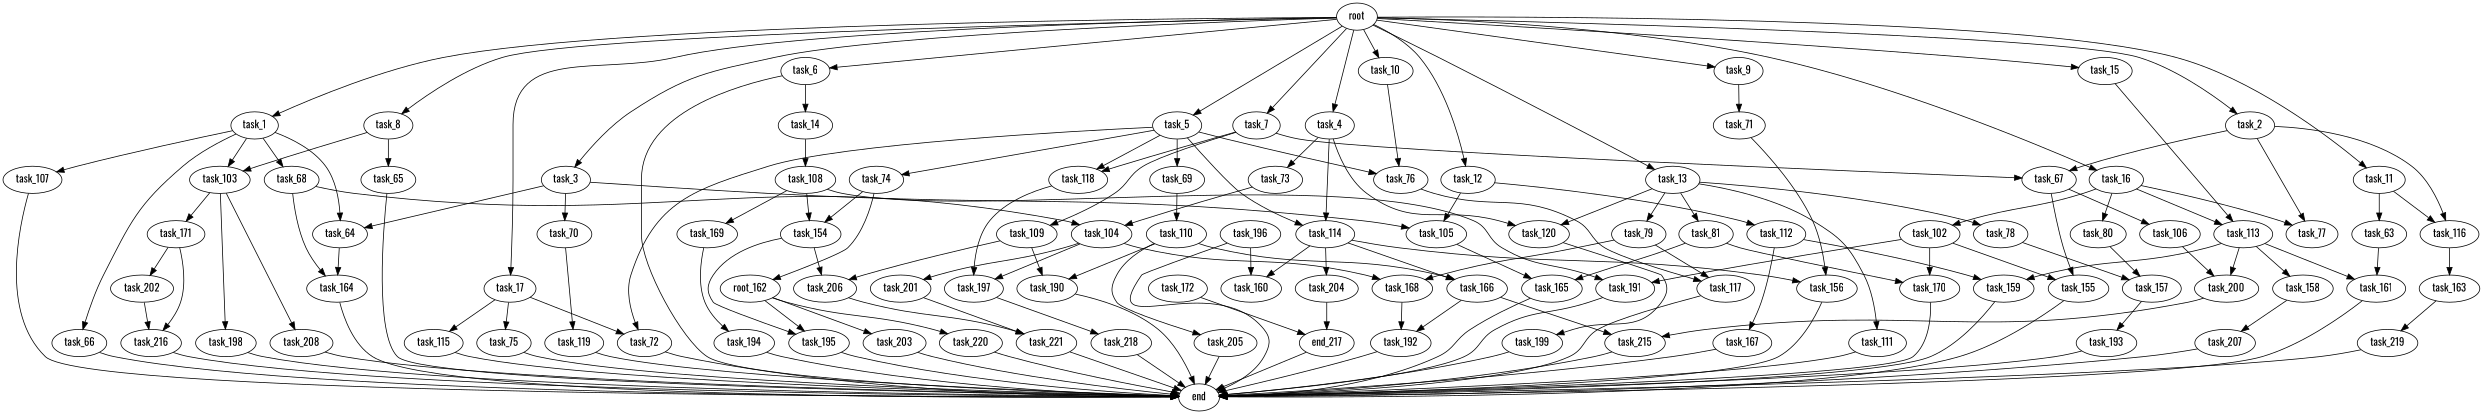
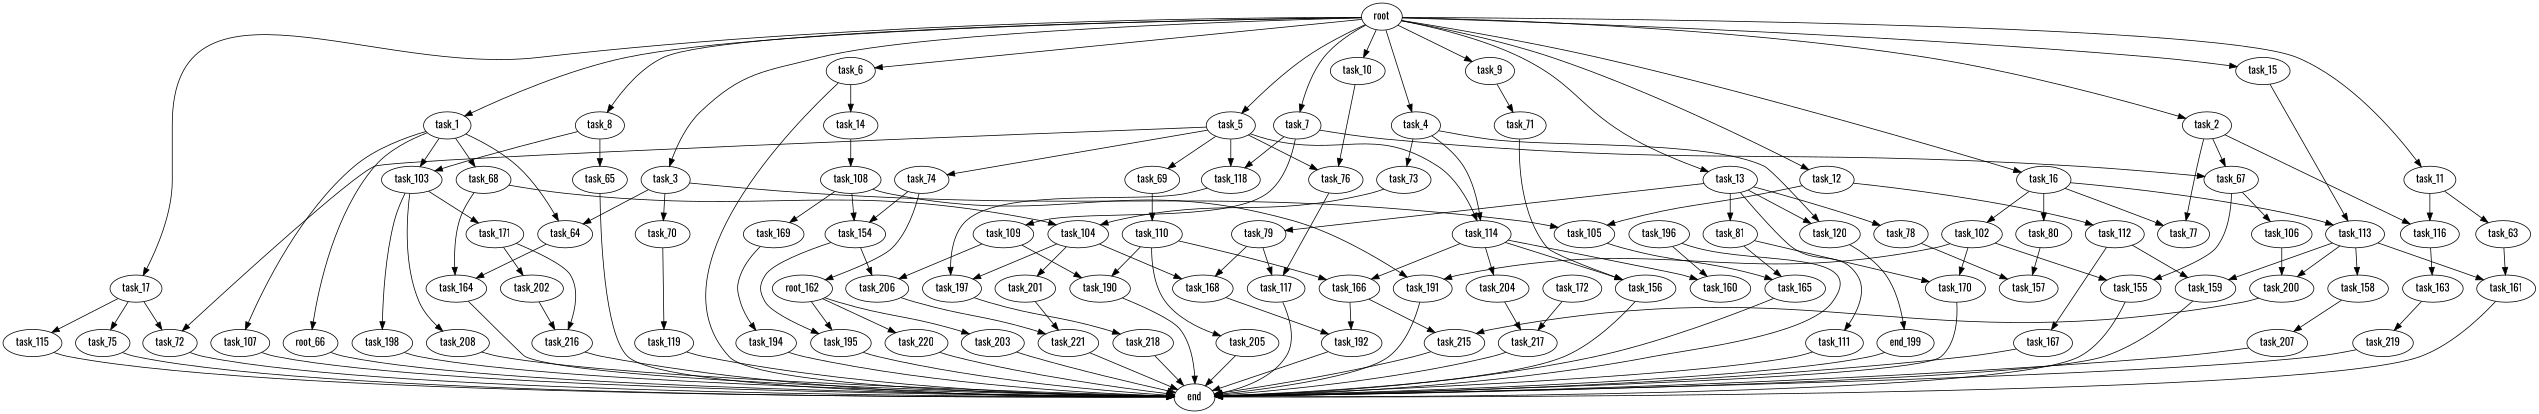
node "task_66": label "task_66" -> "root_66"
node "end_217": label "end_217" -> "task_217"
node "task_199": label "task_199" -> "end_199"
node "task_193": removed
